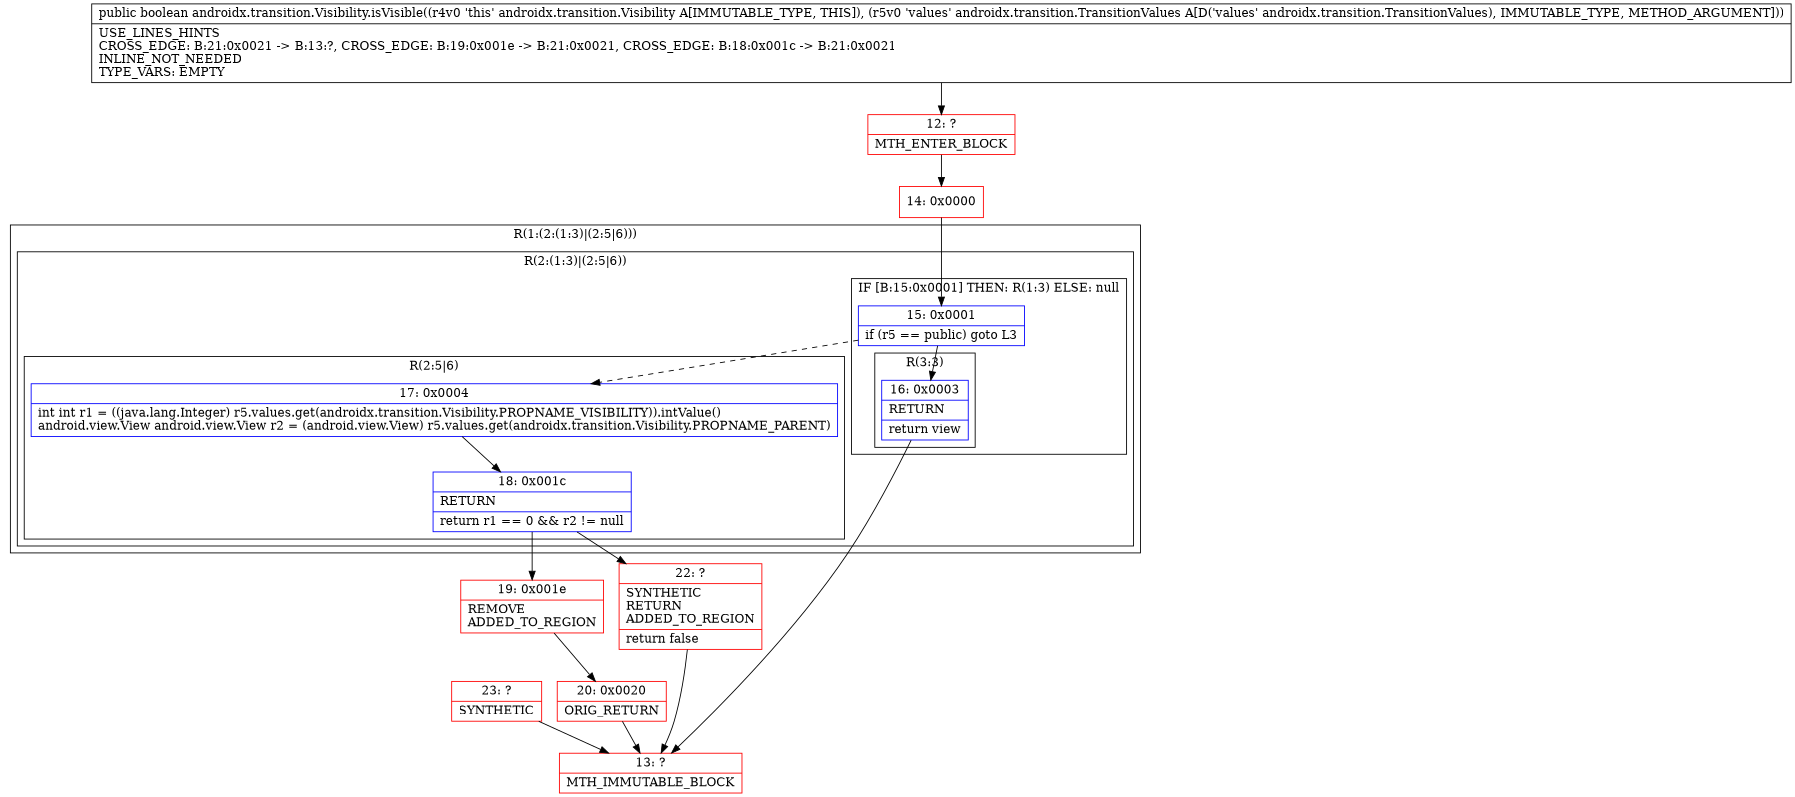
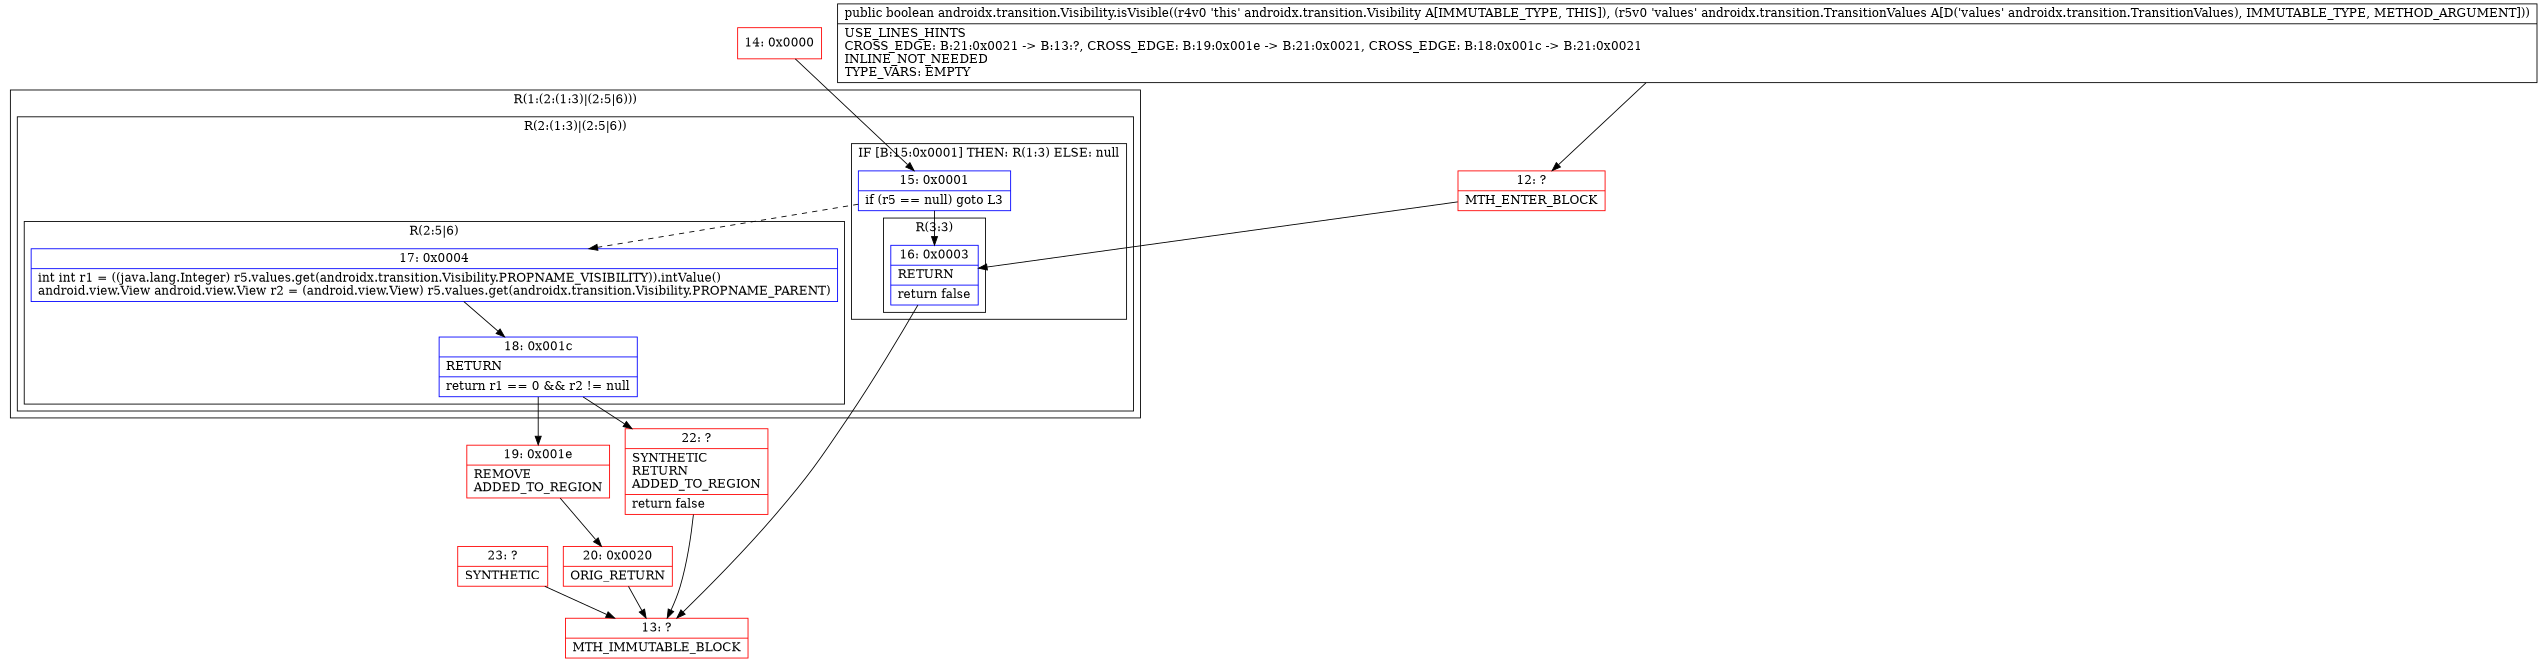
edge "12: ?" -> "14: 0x0000": now "12: ?" -> "16: 0x0003"
node "15: 0x0001": text "if (r5 == public) goto L3" -> "if (r5 == null) goto L3"
node "16: 0x0003": text "return view" -> "return false"
